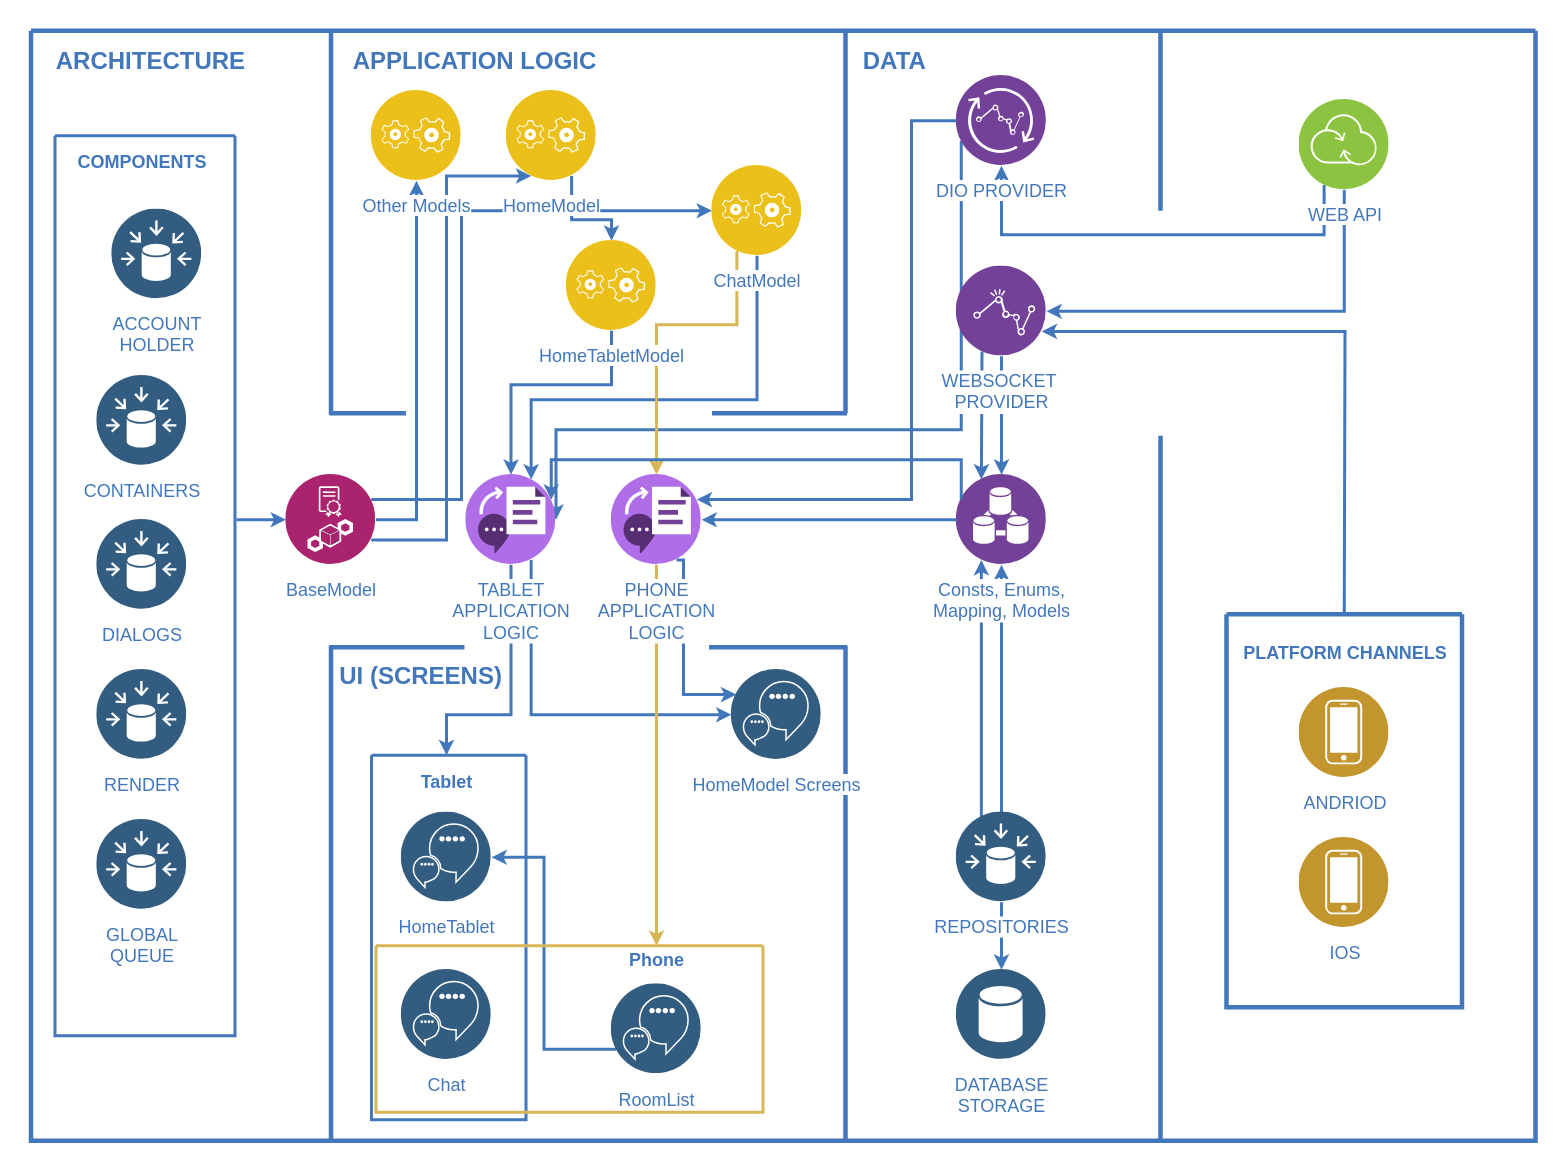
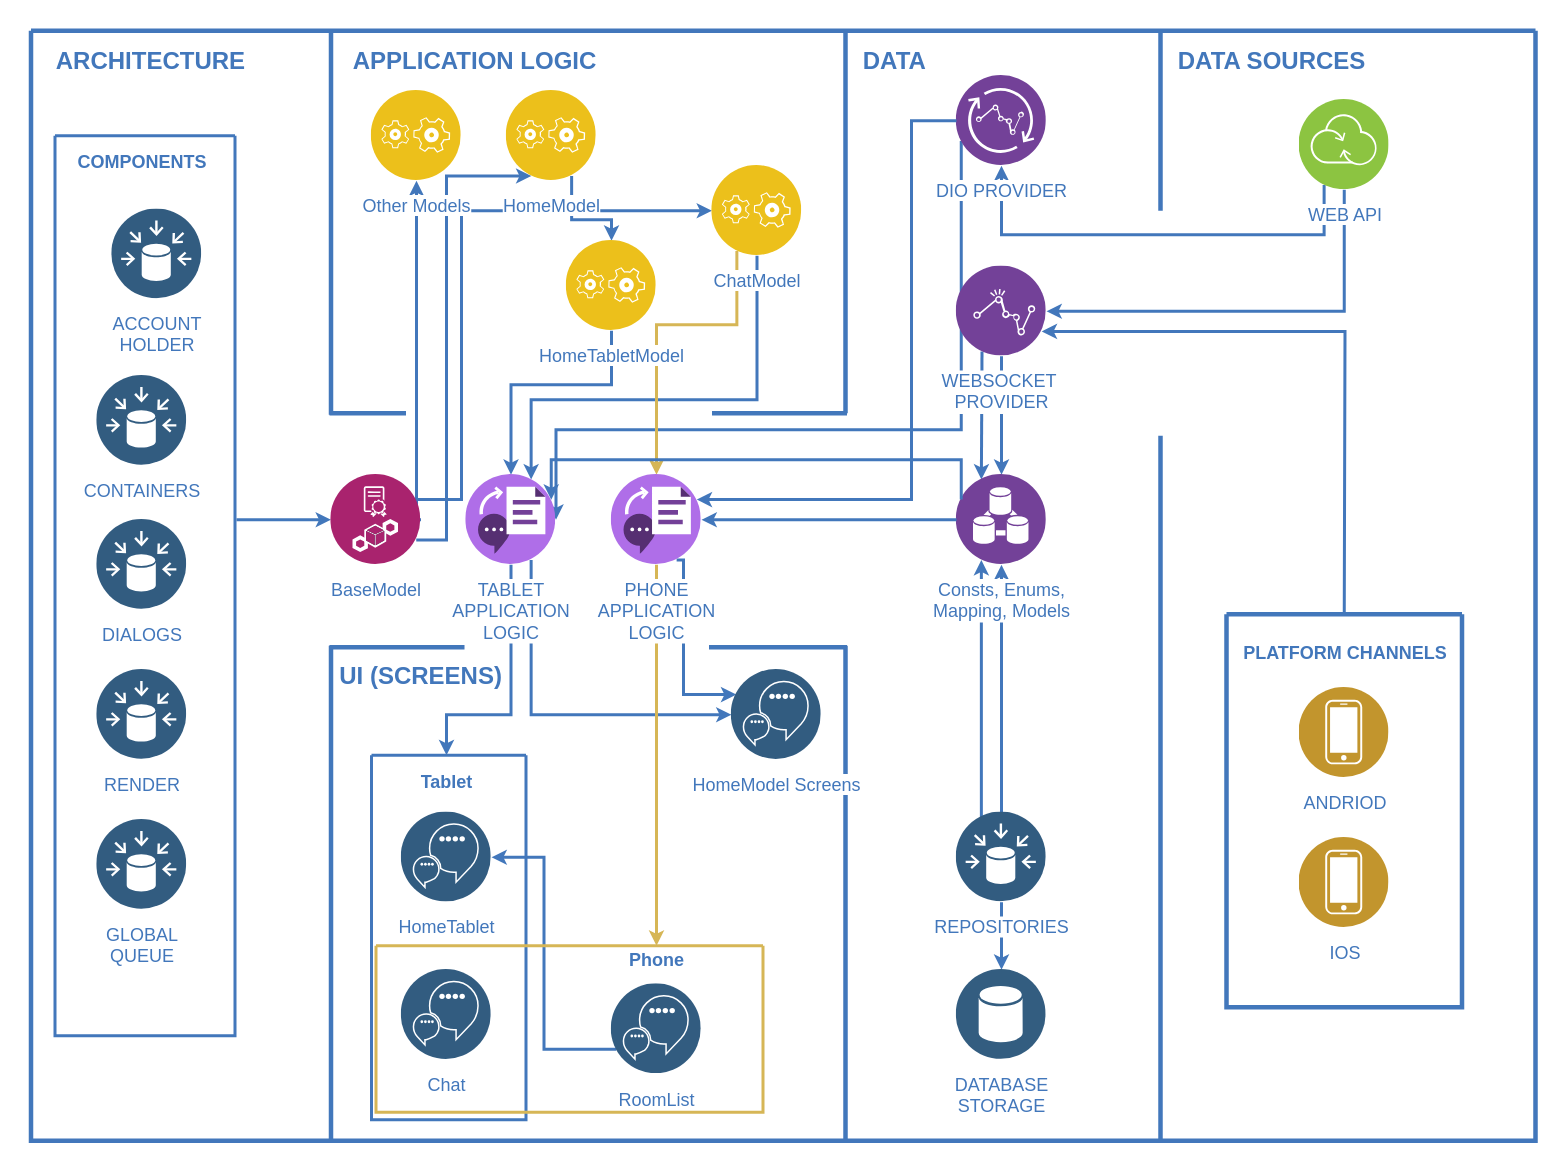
node "DATA SOURCES": added
node "BaseModel": moved (331, 520) -> (376, 520)
